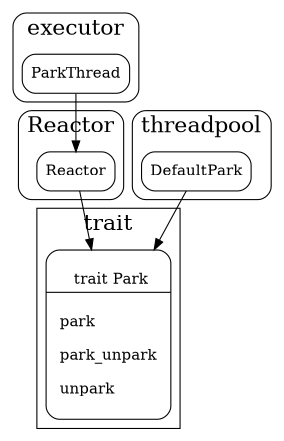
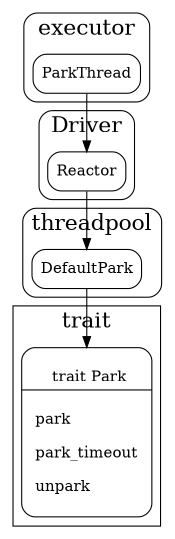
cluster "Reactor": label "Reactor" -> "Driver"
edge "Reactor" -> "trait Park": now "Reactor" -> "DefaultPark"
node "trait Park": text "park_unpark" -> "park_timeout"
